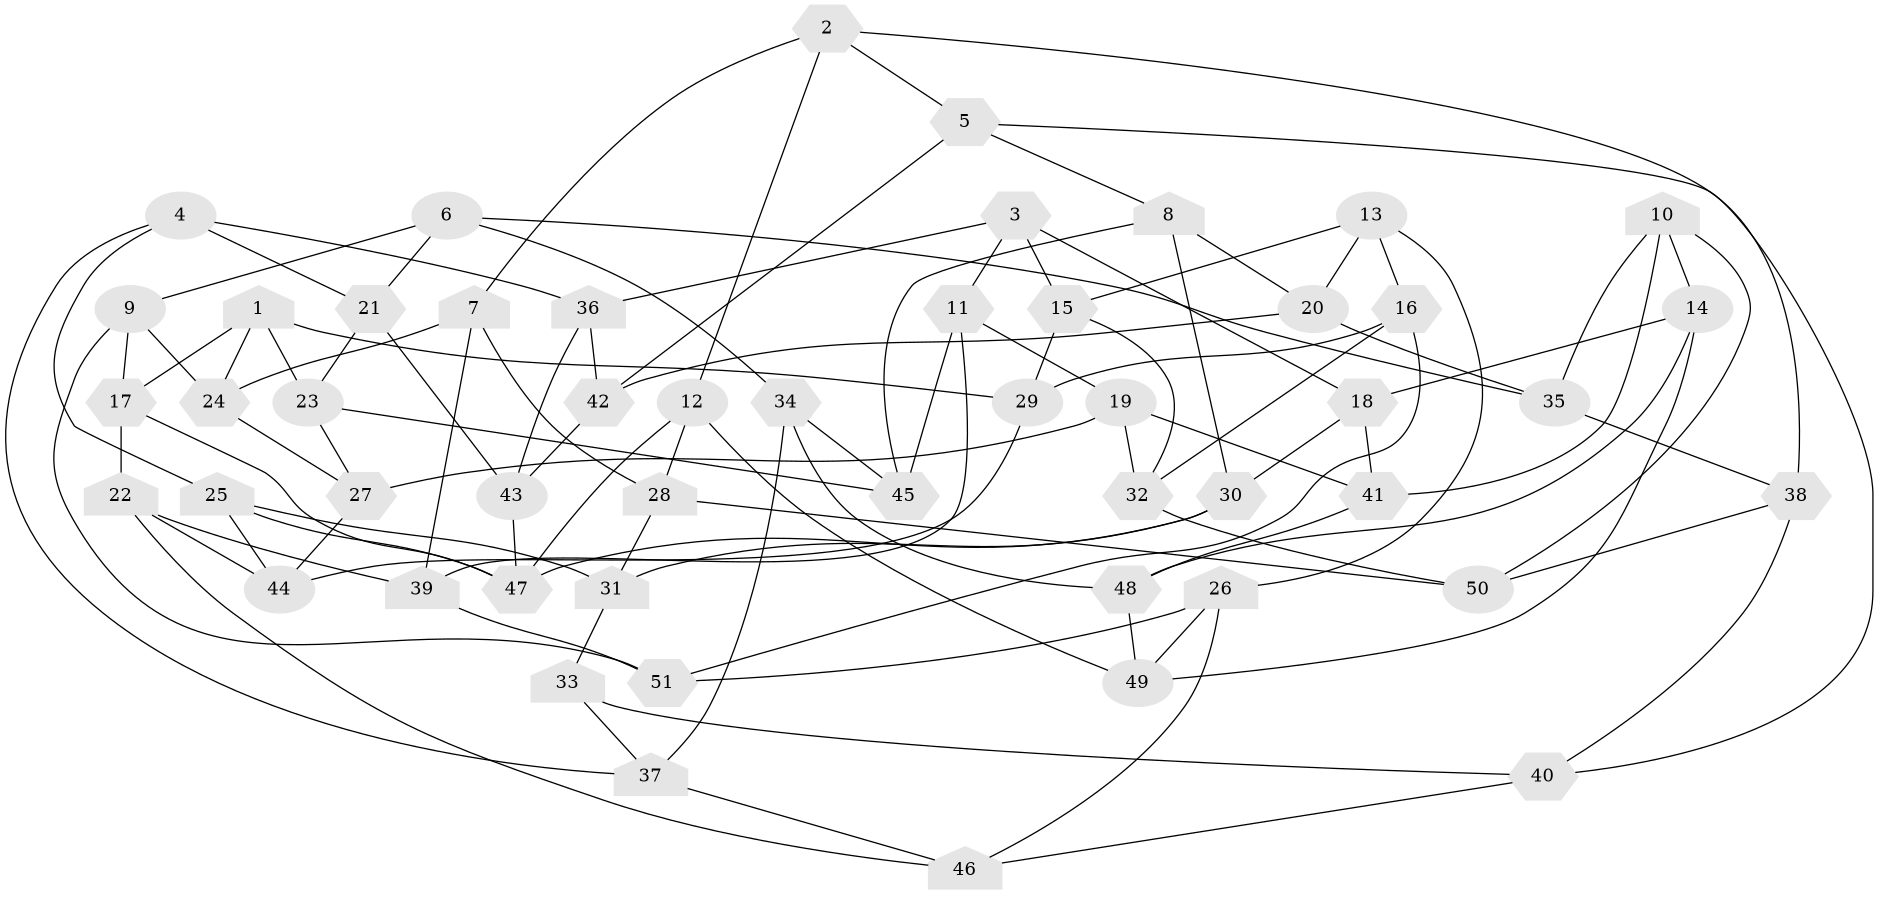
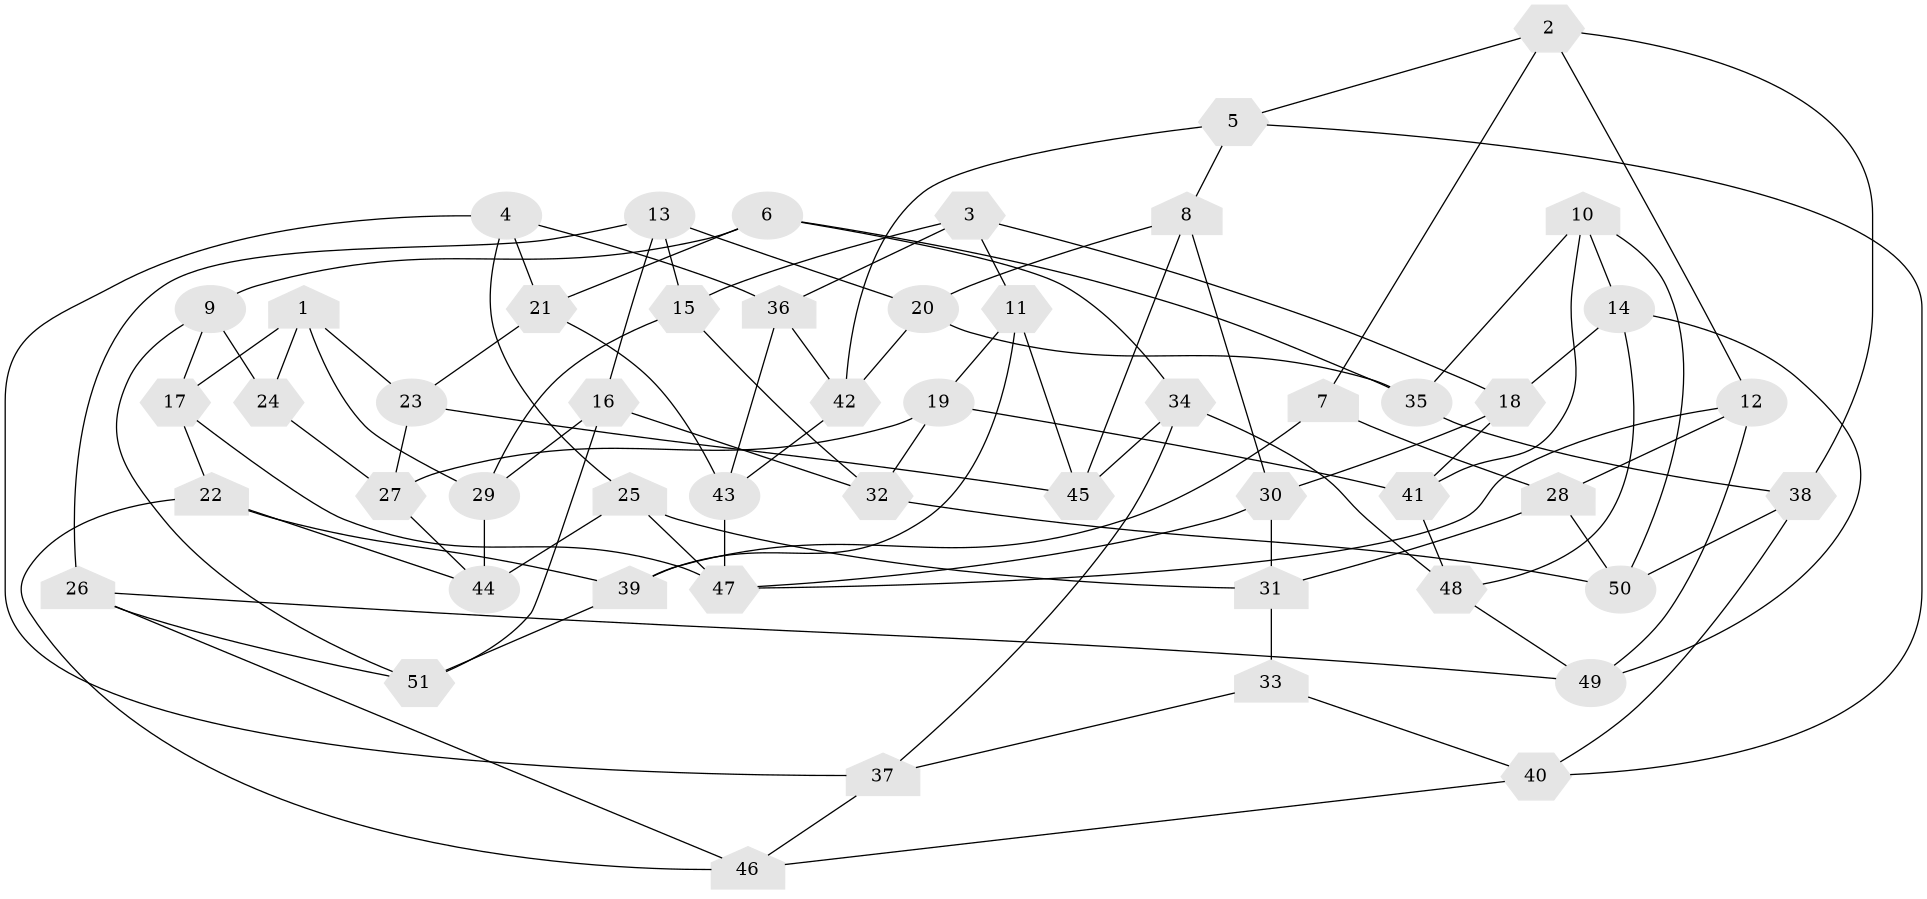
edge "7" -- "24": removed
